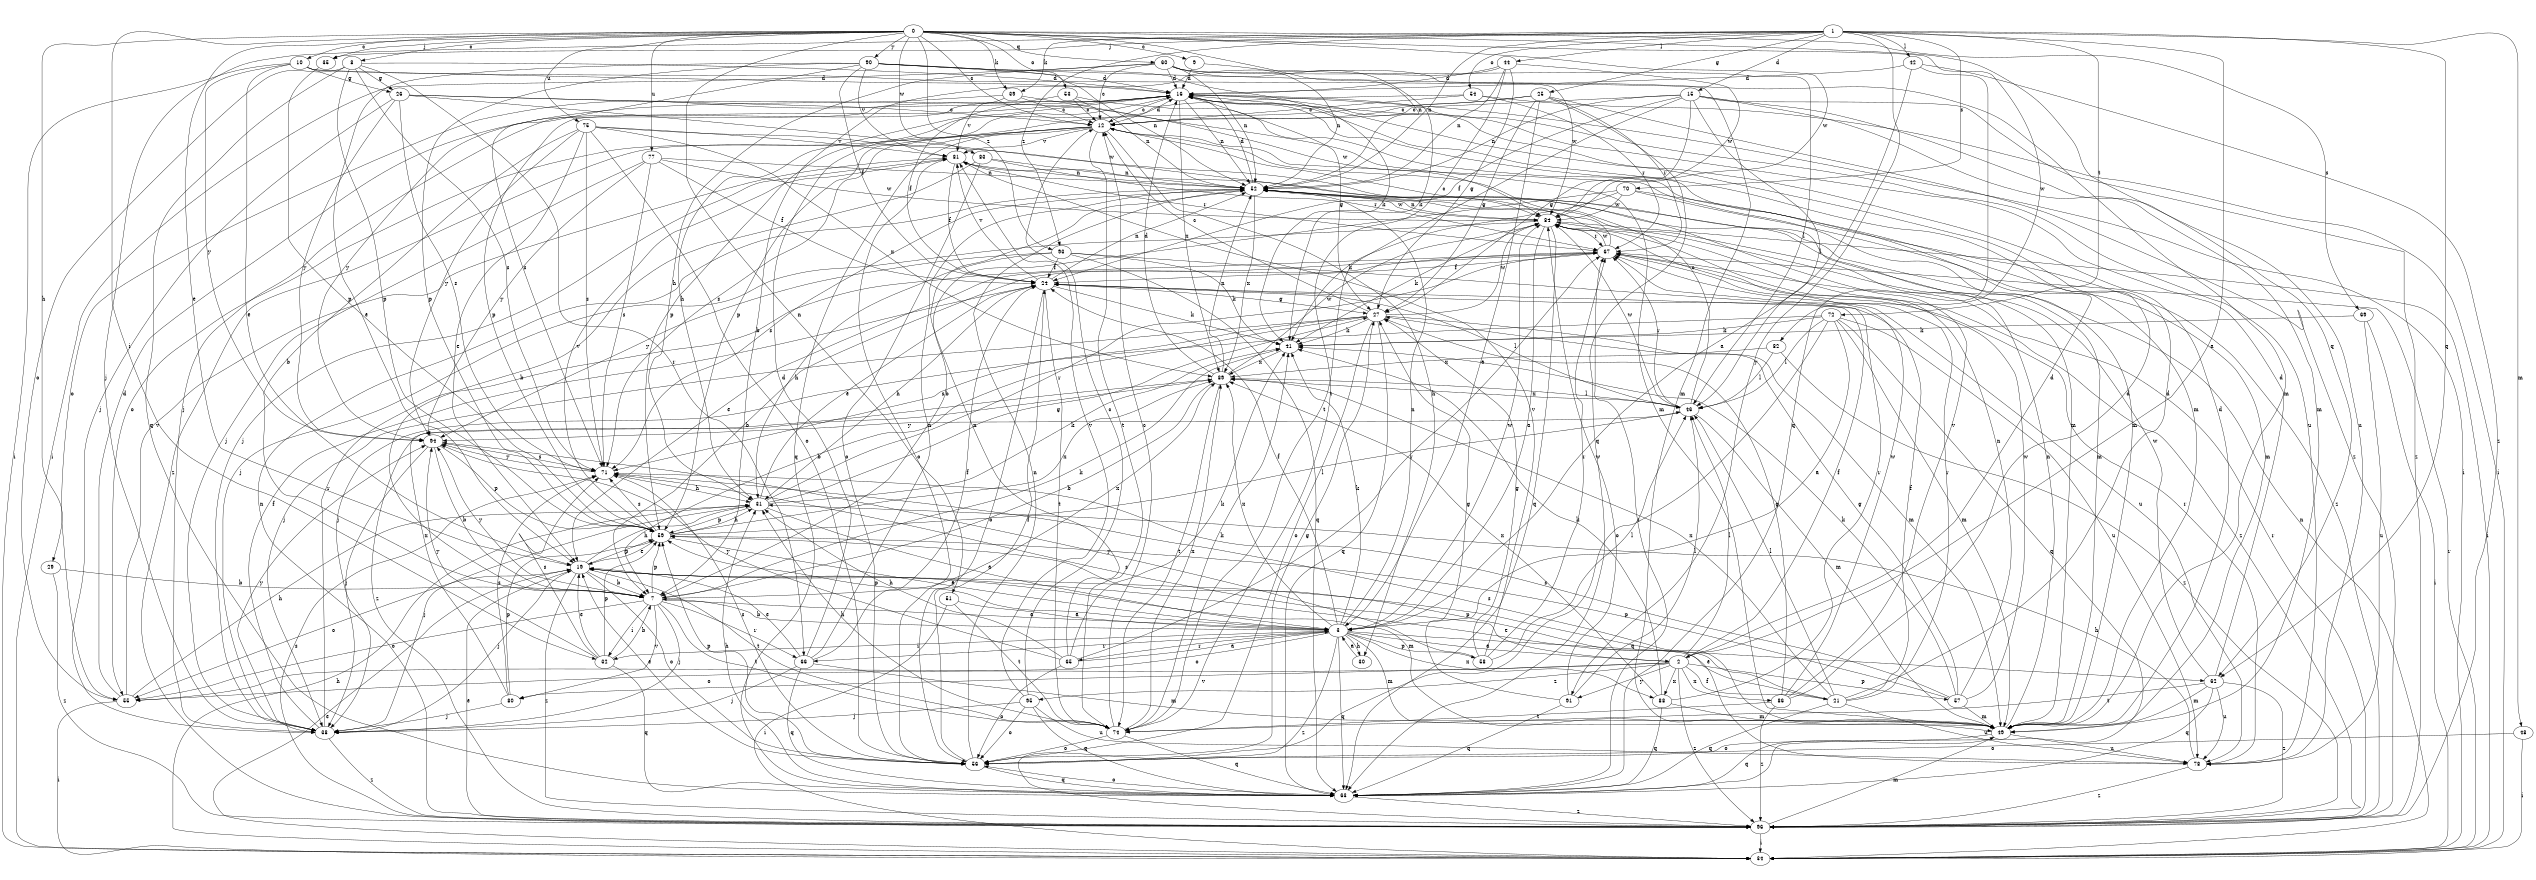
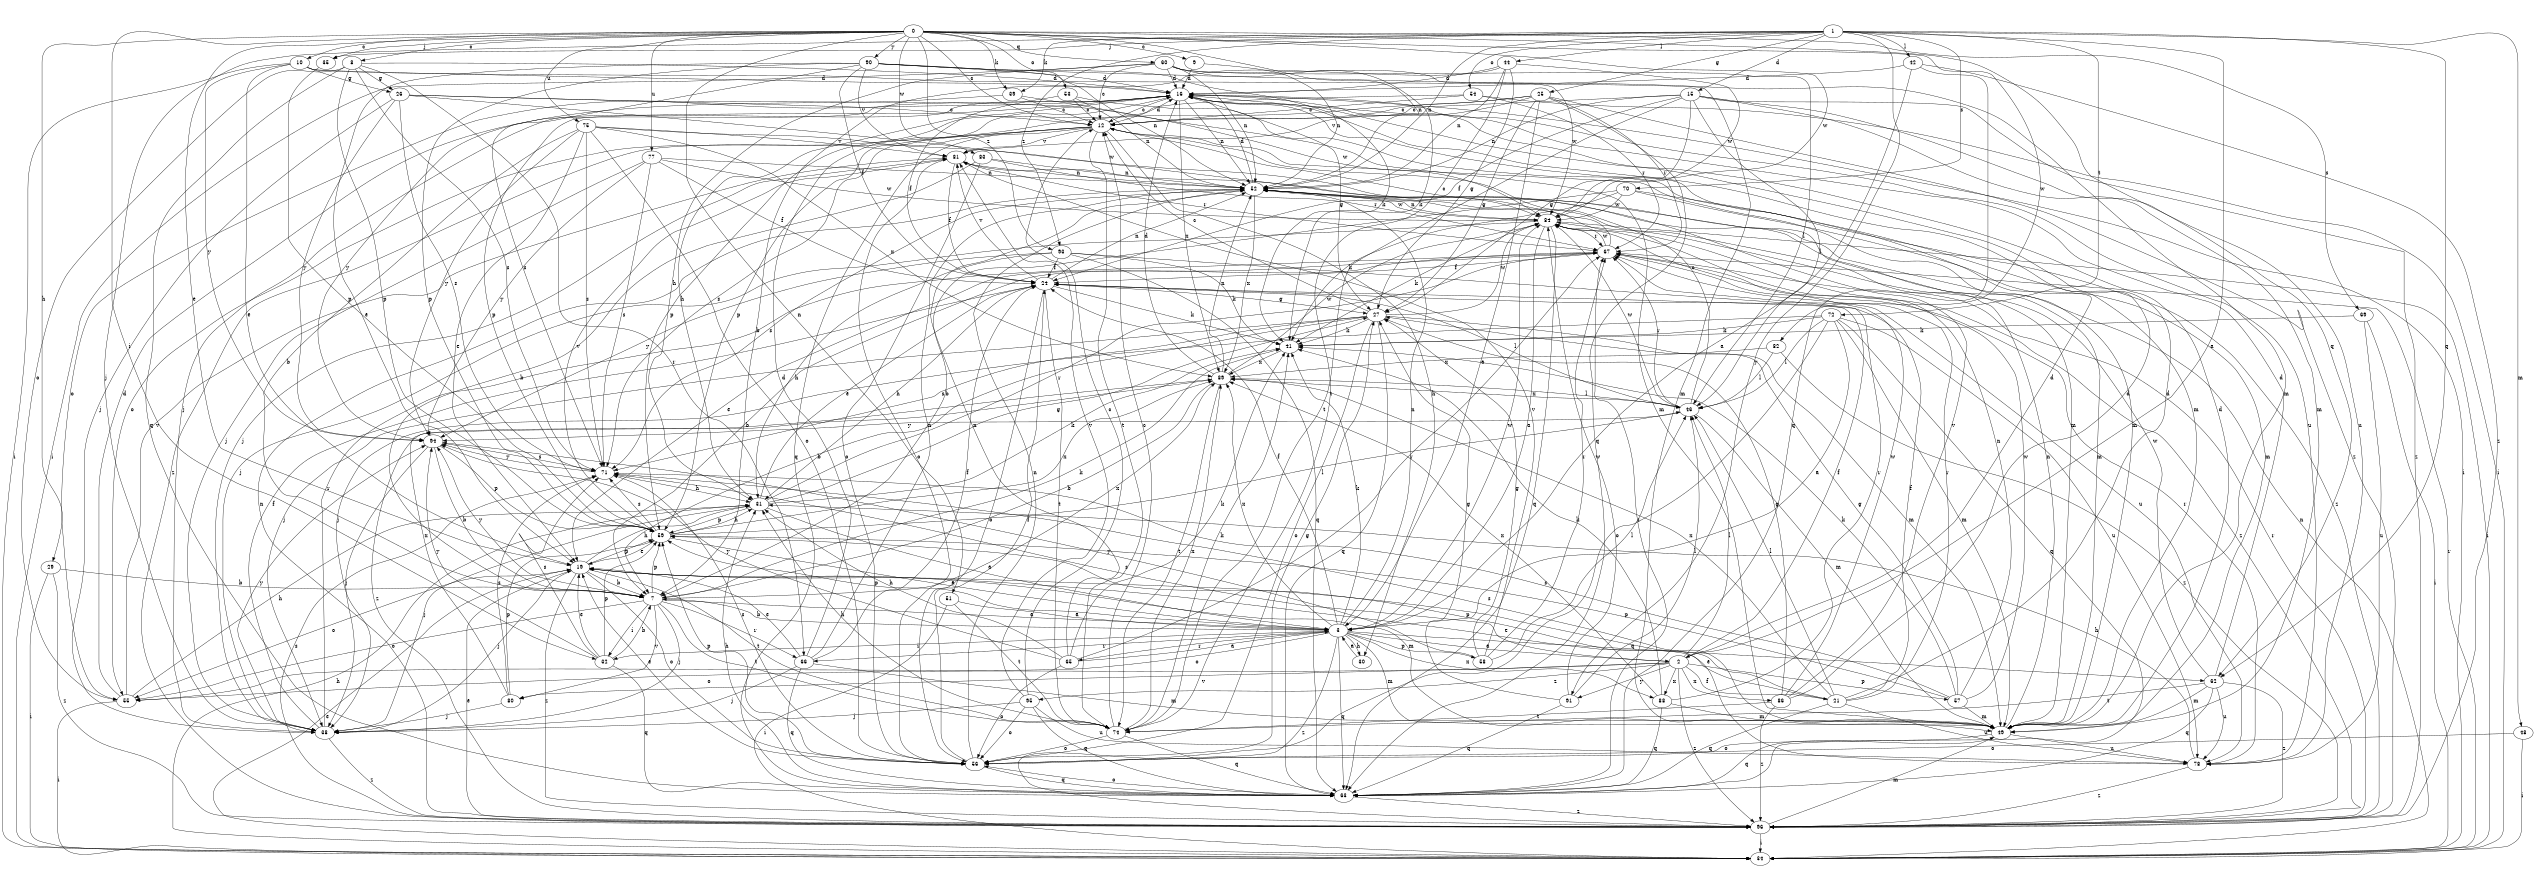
edge "39" -> "81": now "25" -> "81"
edge "29" -> "34": added, label "i"
